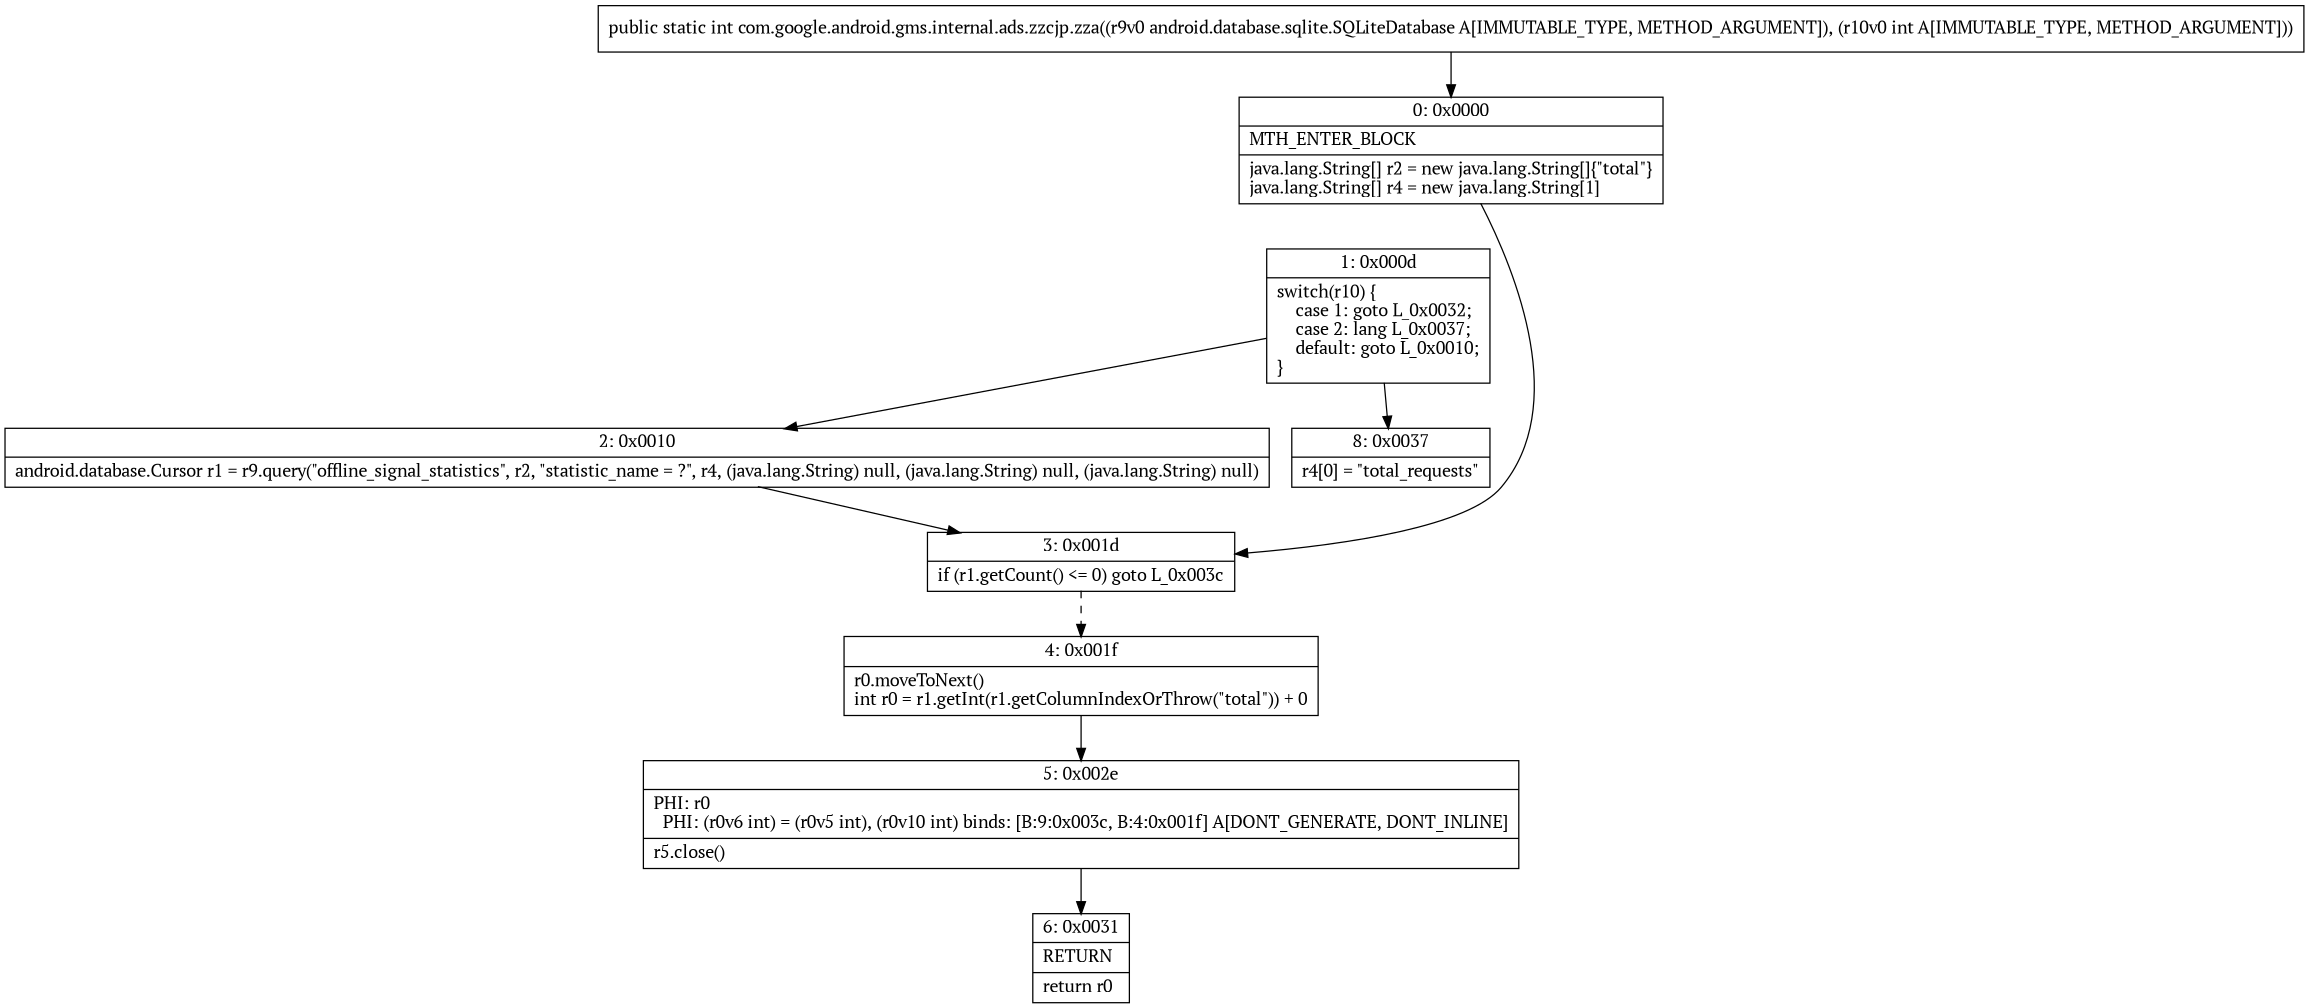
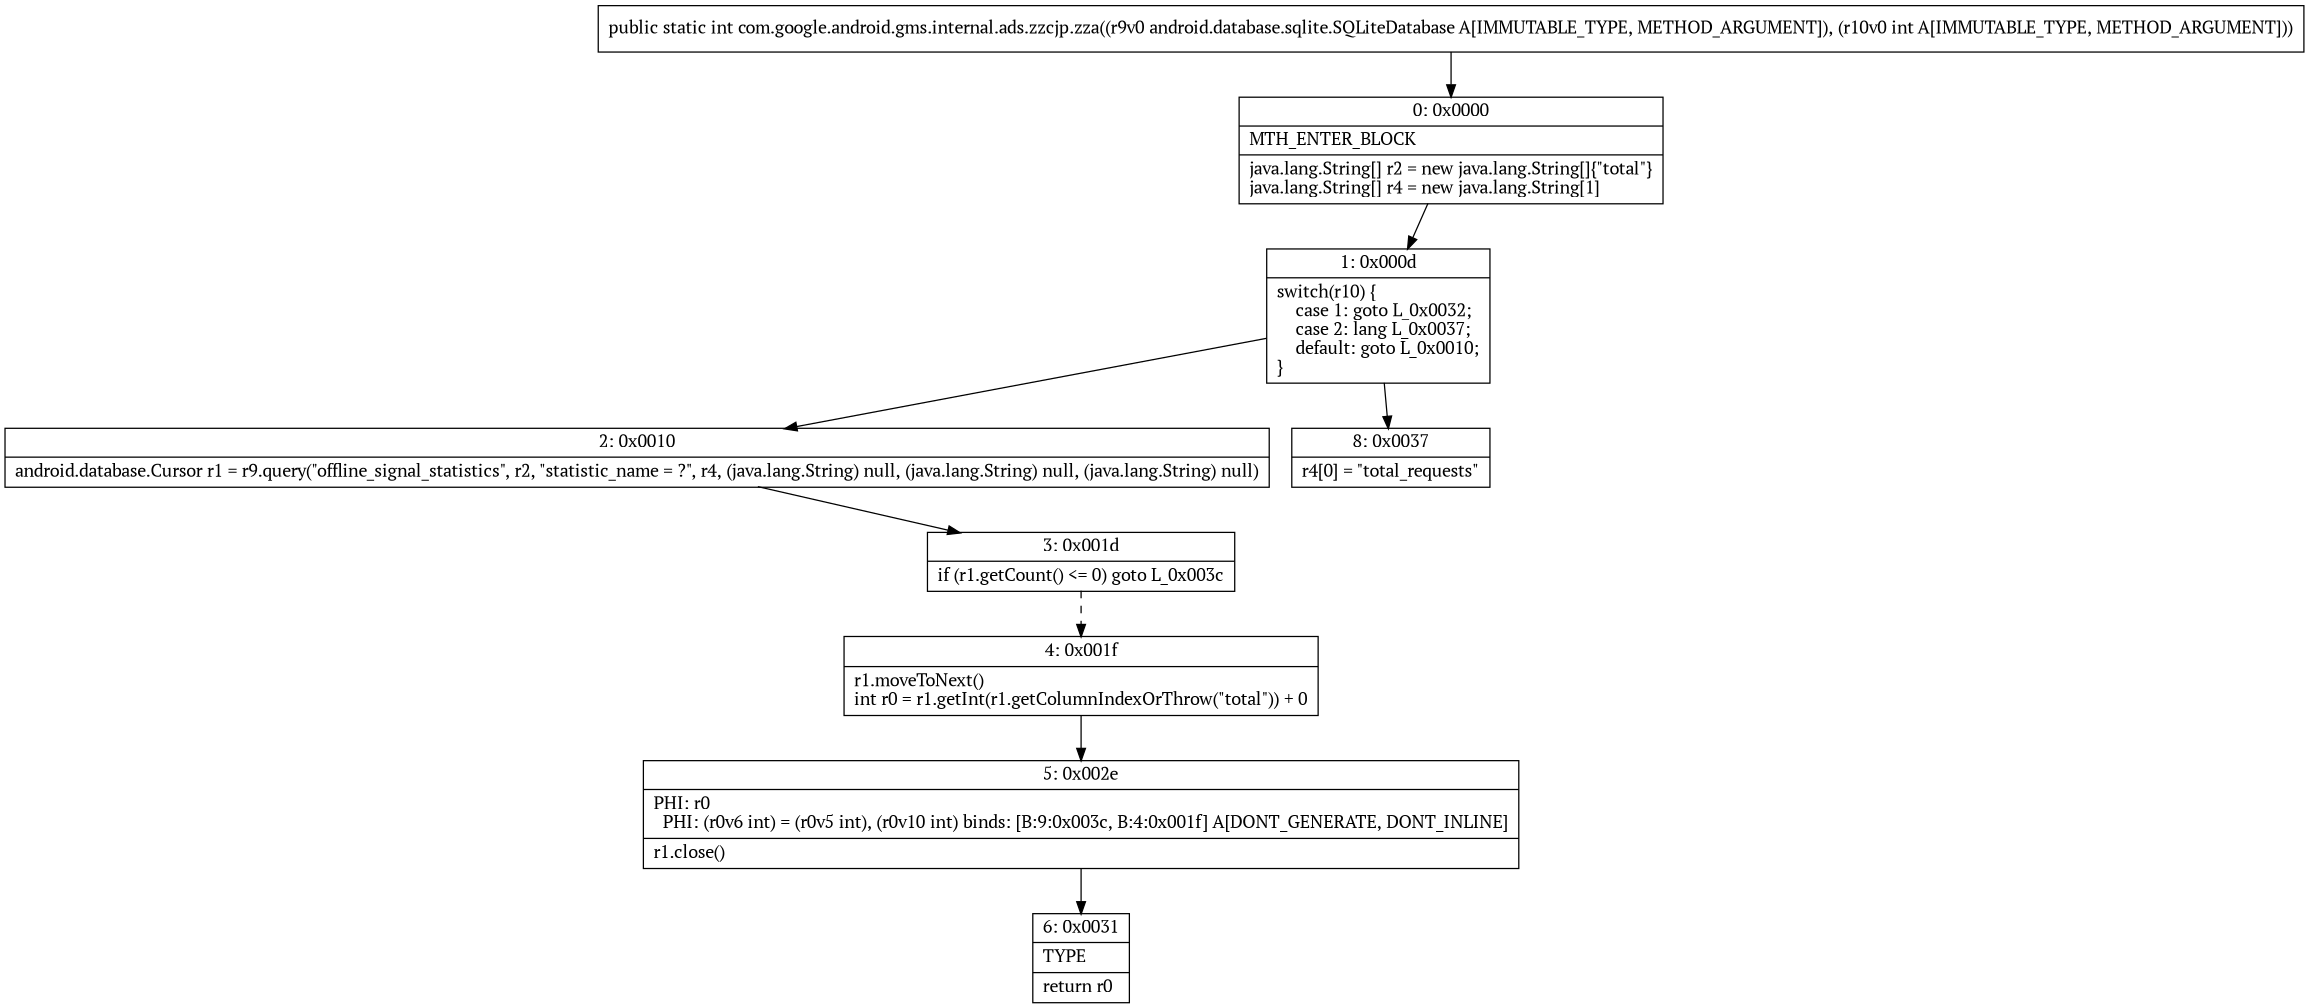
edge "0: 0x0000" -> "3: 0x001d": now "0: 0x0000" -> "1: 0x000d"
node "4: 0x001f": text "r0.moveToNext()" -> "r1.moveToNext()"
node "5: 0x002e": text "r5.close()" -> "r1.close()"
node "6: 0x0031": text "RETURN" -> "TYPE"
